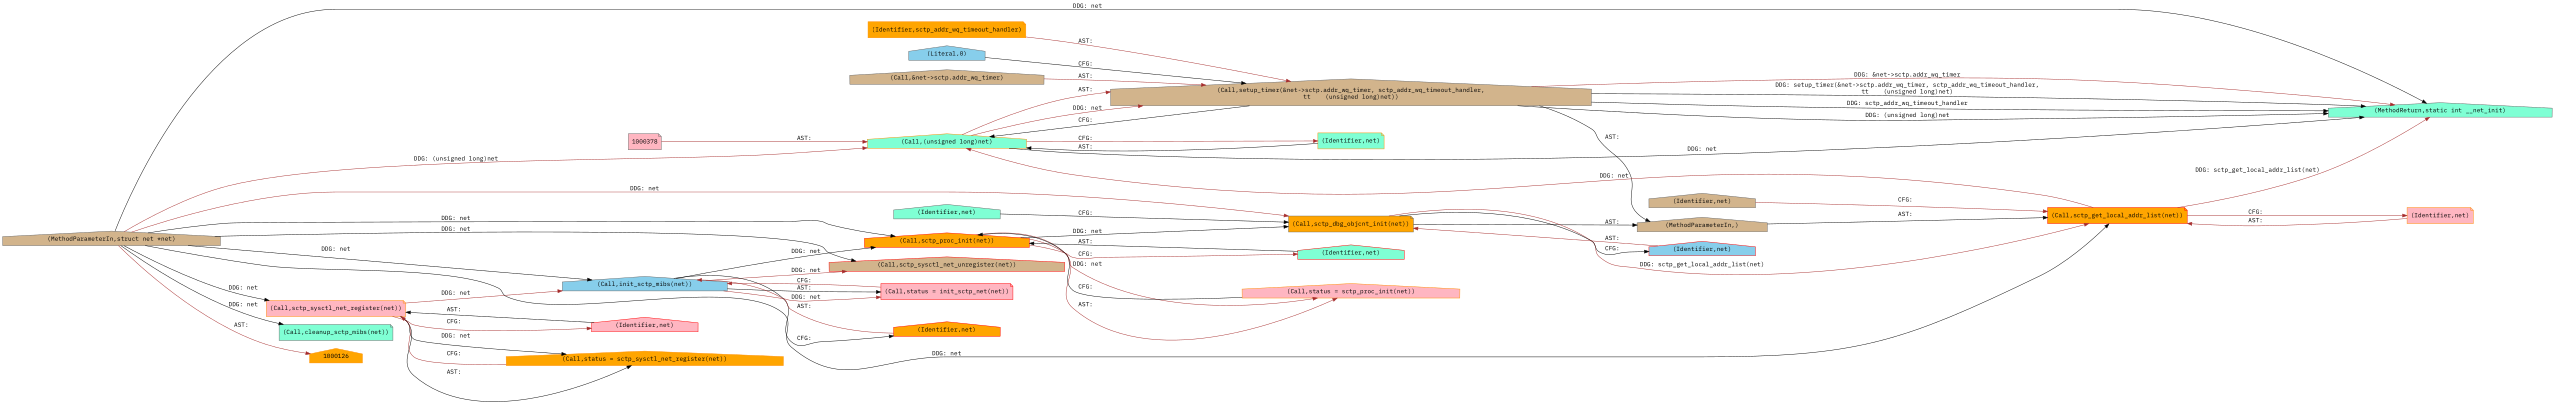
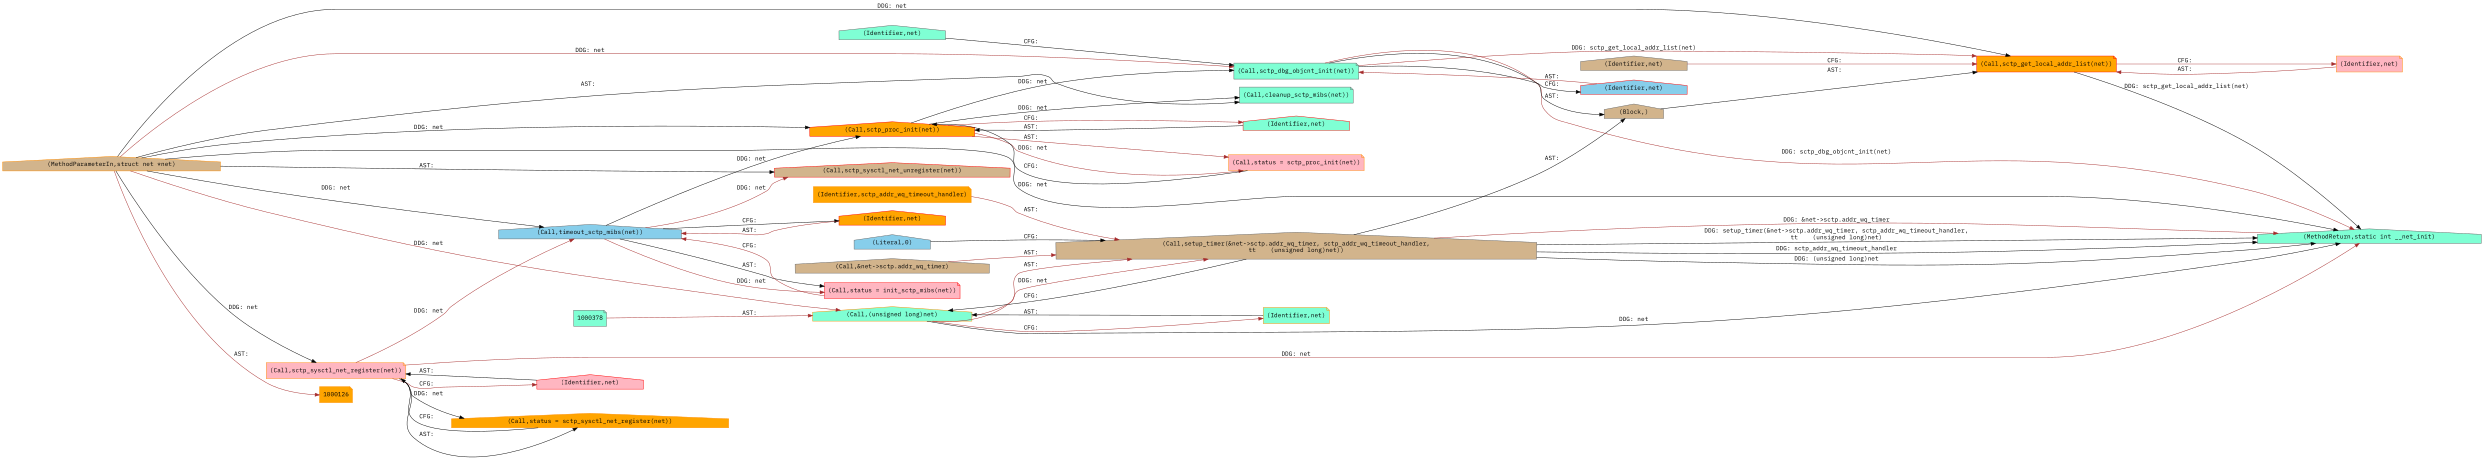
edge "(Call,sctp_proc_init(net))" -> "(Call,cleanup_sctp_mibs(net))": added, label "DDG: net"
node "1000378": fillcolor lightpink -> aquamarine
edge "(MethodParameterIn,struct net *net)" -> "(Call,(unsigned long)net)": label "DDG: (unsigned long)net" -> "DDG: net"
edge "(Call,sctp_dbg_objcnt_init(net))" -> "(MethodReturn,static int __net_init)": added, label "DDG: sctp_dbg_objcnt_init(net)"
edge "(Call,sctp_get_local_addr_list(net))" -> "(MethodReturn,static int __net_init)": color brown -> black
edge "(Call,sctp_get_local_addr_list(net))" -> "(Call,(unsigned long)net)": removed, label "DDG: net"
node "(Call,sctp_dbg_objcnt_init(net))": fillcolor orange -> aquamarine
node "(MethodParameterIn,)": label "(MethodParameterIn,)" -> "(Block,)"
edge "(MethodParameterIn,struct net *net)" -> "(Call,sctp_sysctl_net_unregister(net))": label "DDG: net" -> "AST: "
node "(MethodParameterIn,struct net *net)": color gray40 -> darkorange
node "(Call,init_sctp_mibs(net))": label "(Call,init_sctp_mibs(net))" -> "(Call,timeout_sctp_mibs(net))"
node "(Call,status = init_sctp_net(net))": label "(Call,status = init_sctp_net(net))" -> "(Call,status = init_sctp_mibs(net))"
node "(Call,status = sctp_proc_init(net))": shape house -> note
edge "(MethodParameterIn,struct net *net)" -> "(Call,cleanup_sctp_mibs(net))": label "DDG: net" -> "AST: "
node "1000126": shape house -> note
edge "(Call,sctp_sysctl_net_register(net))" -> "(MethodReturn,static int __net_init)": added, label "DDG: net"
edge "(Call,status = sctp_sysctl_net_register(net))" -> "(Call,sctp_sysctl_net_register(net))": color brown -> black
